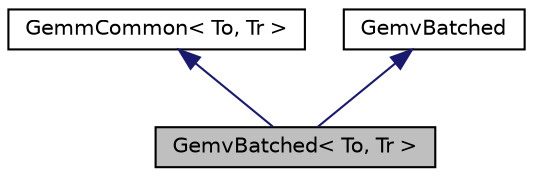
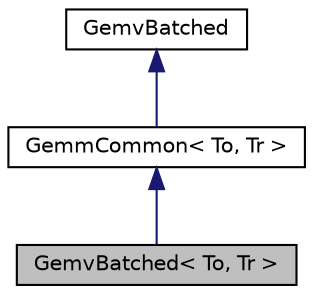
edge "GemvBatched< To, Tr >" -> "GemvBatched": now "GemmCommon< To, Tr >" -> "GemvBatched"
